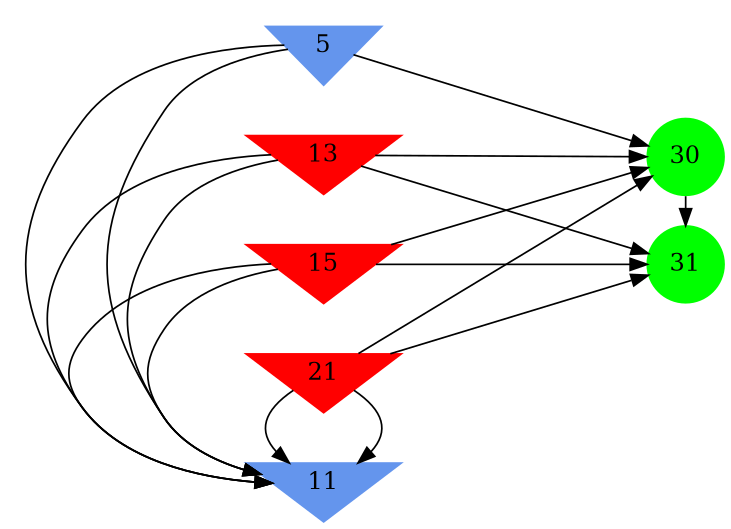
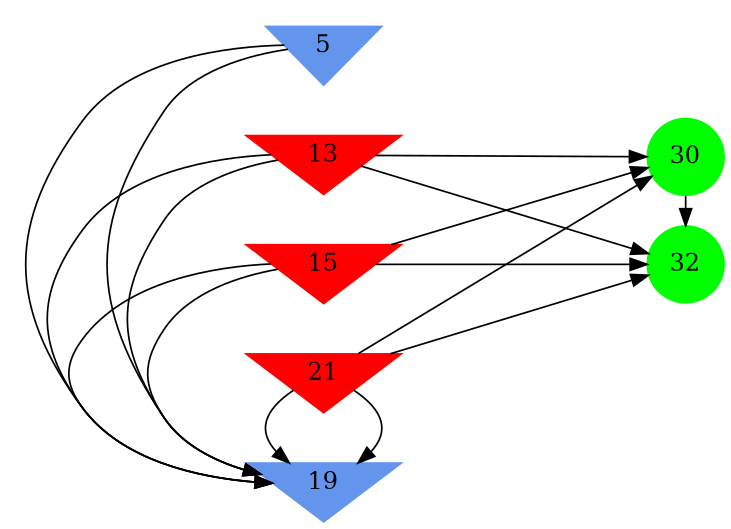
edge "5" -> "30": removed
node "31": label "31" -> "32"
node "11": label "11" -> "19"
